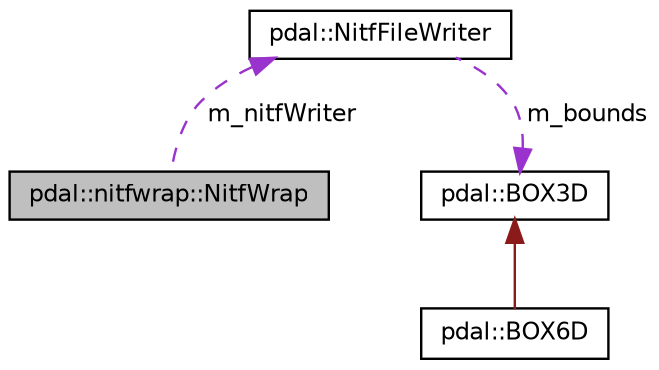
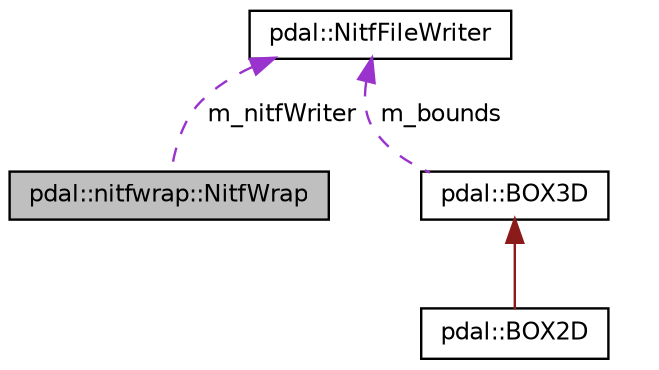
edge "pdal::NitfFileWriter" -> "pdal::BOX3D": reversed
node "pdal::BOX6D": label "pdal::BOX6D" -> "pdal::BOX2D"
